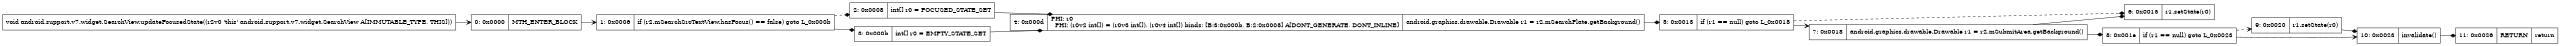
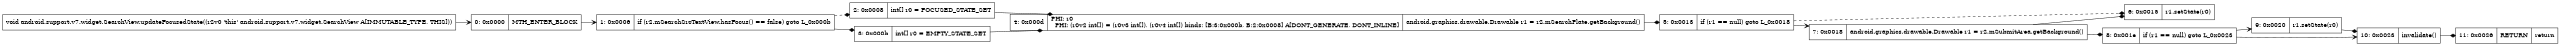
edge "8: 0x001e" -> "9: 0x0020": style dashed -> solid
